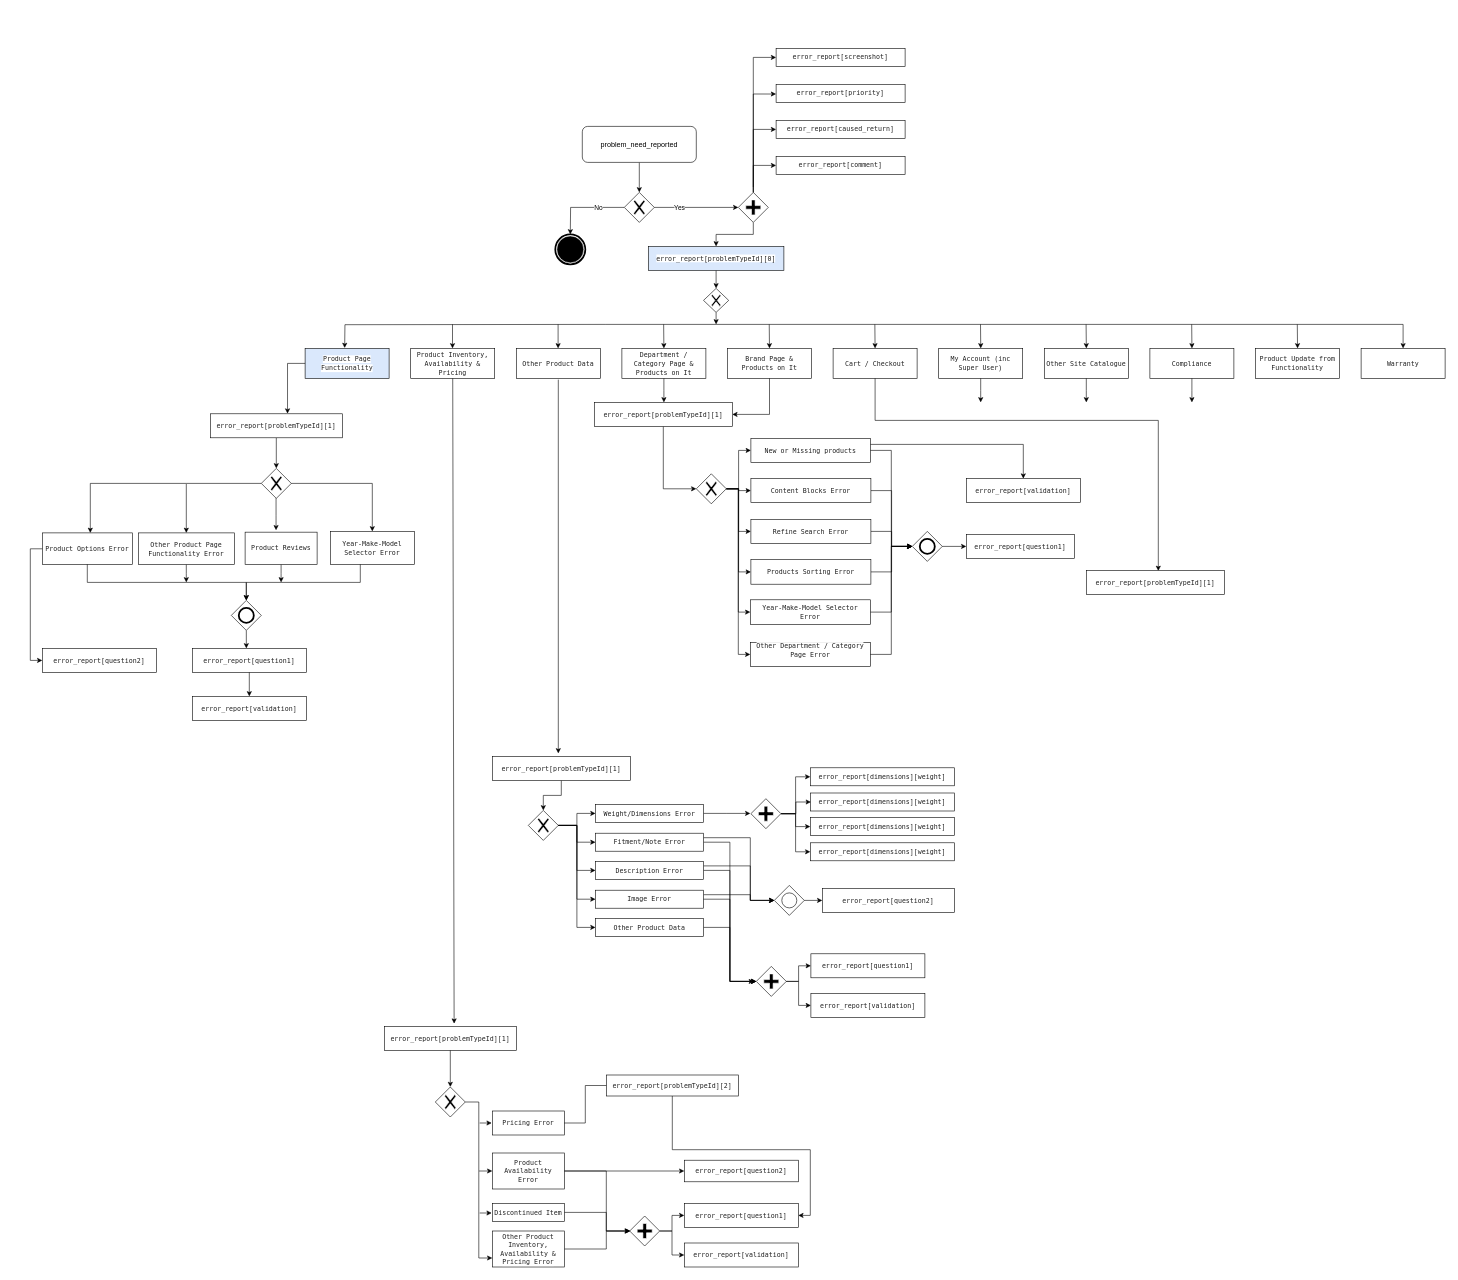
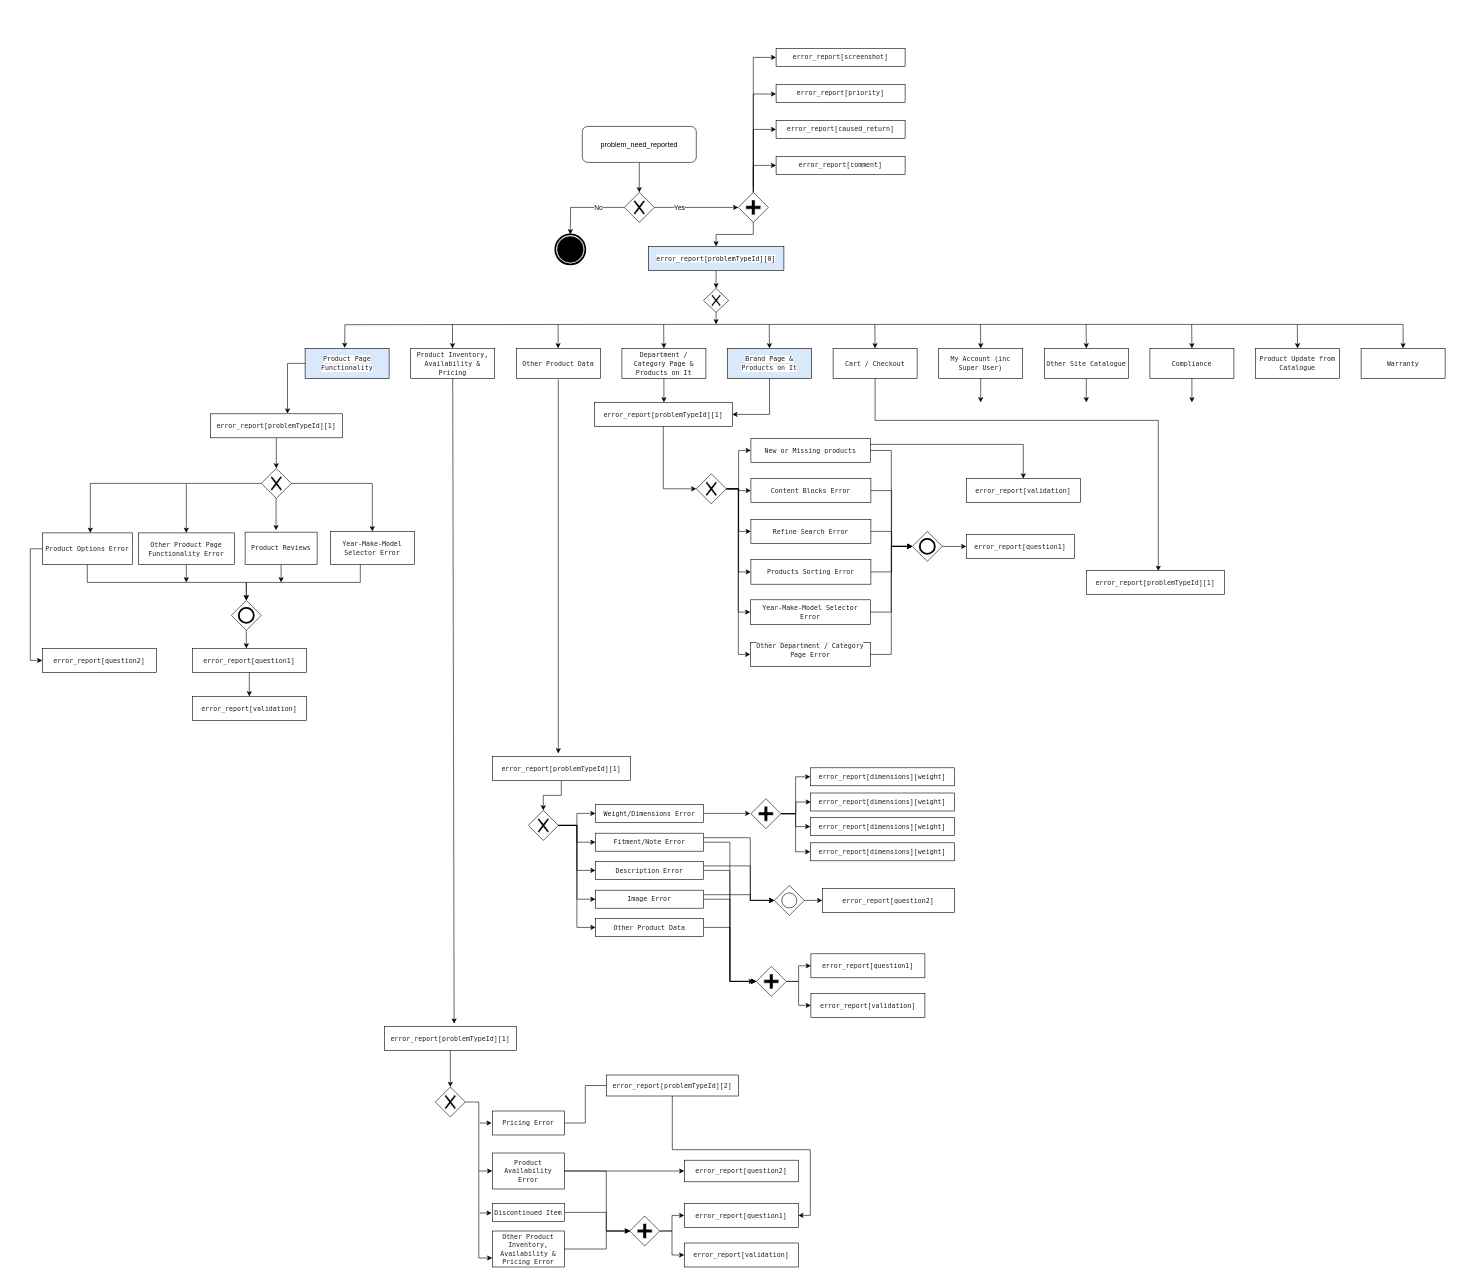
node "Brand Page & Products on It": fillcolor #ffffff -> #dae8fc
node "Product Update from Functionality": label "Product Update from Functionality" -> "Product Update from Catalogue"
